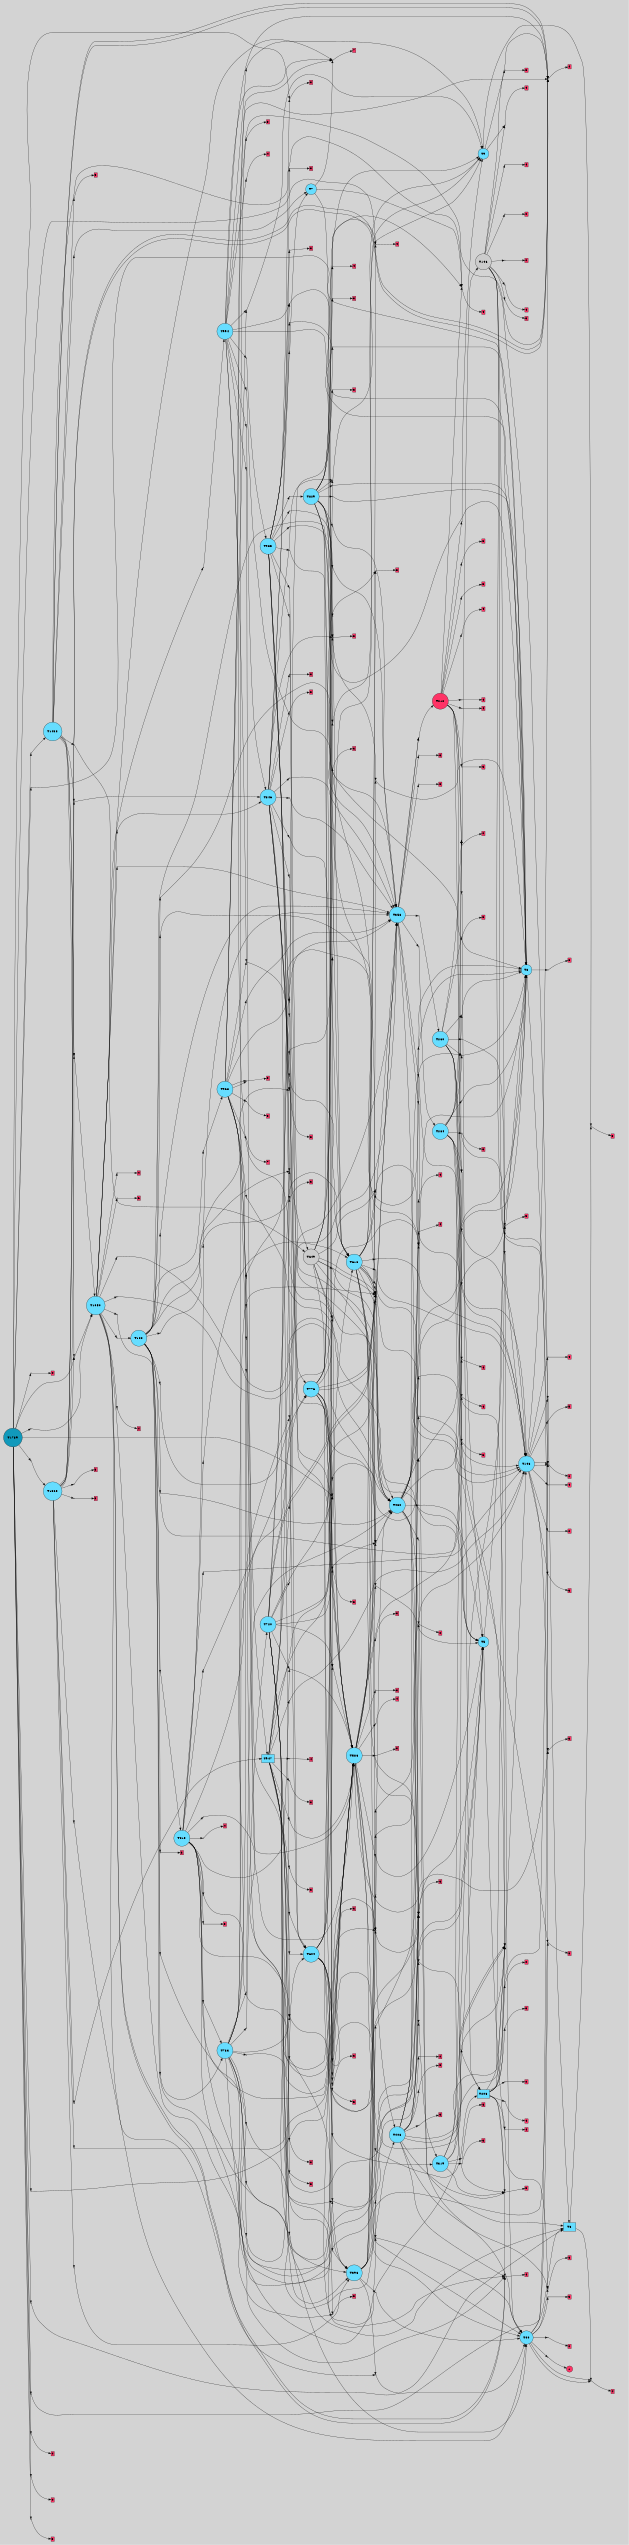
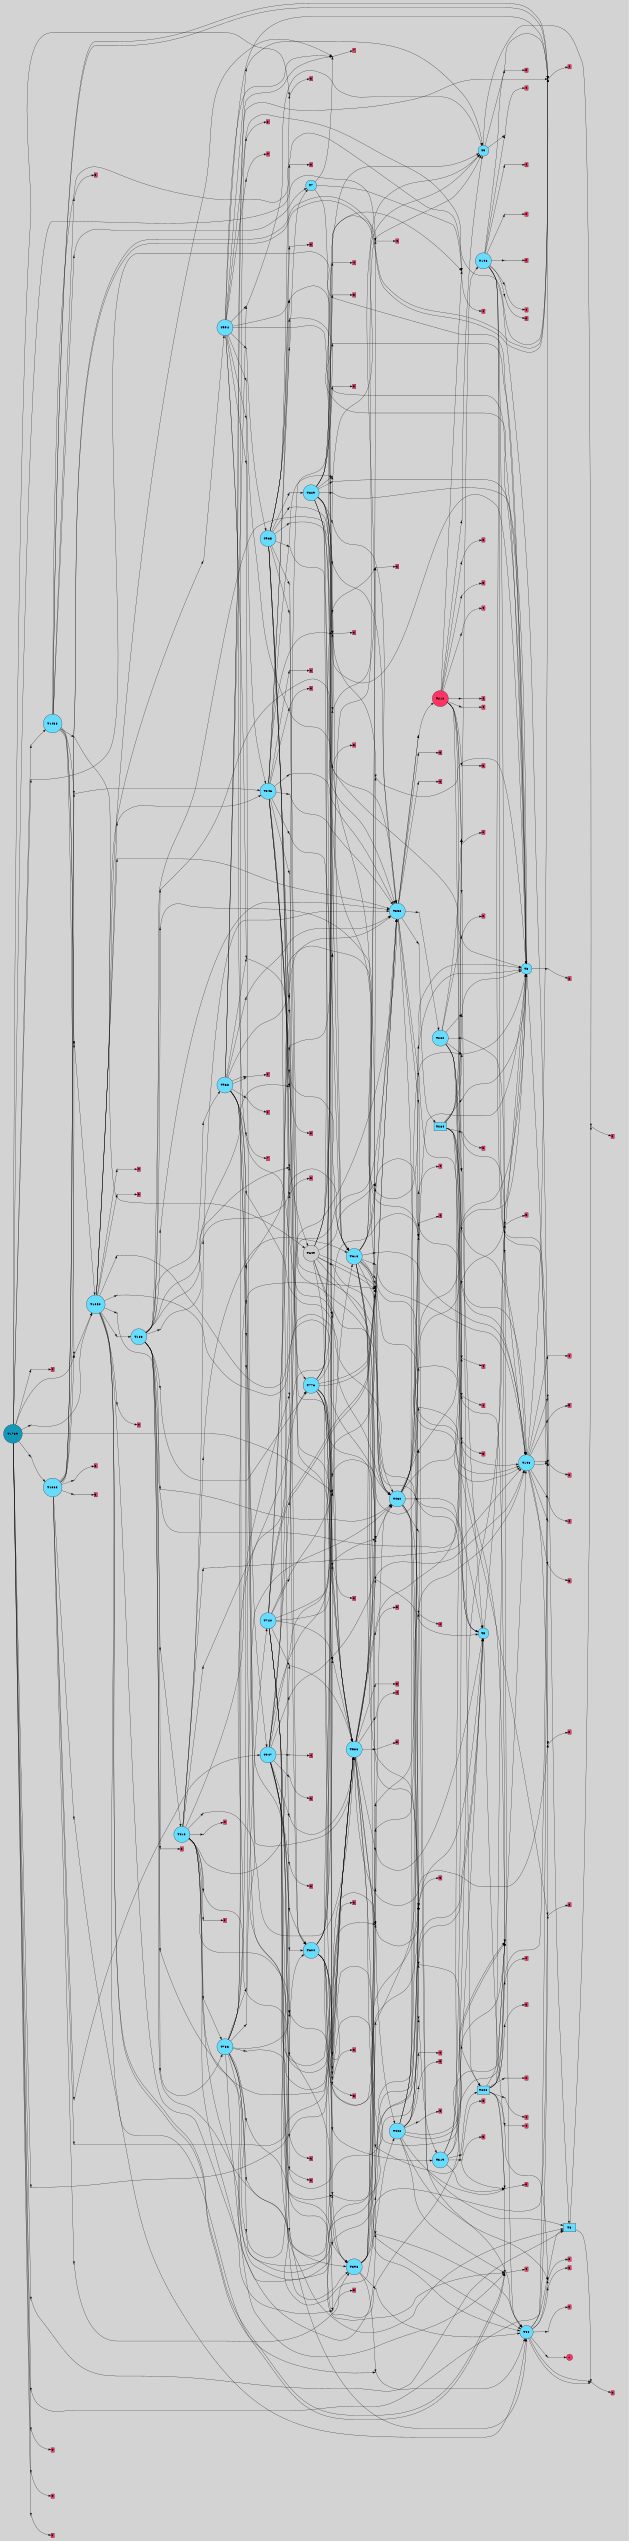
node "T146": fillcolor #cccccc -> #66ddff
node "T284": shape circle -> box
node "2": removed
node "T947": shape box -> circle
